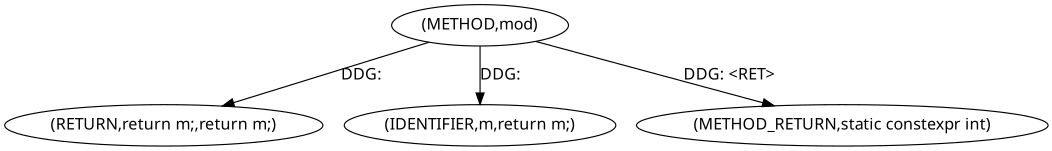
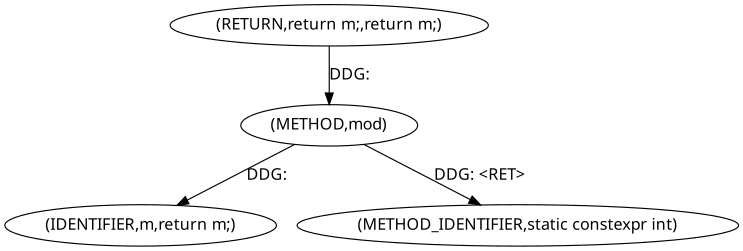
edge "(METHOD,mod)" -> "(RETURN,return m;,return m;)": reversed
node "(METHOD_RETURN,static constexpr int)": label "(METHOD_RETURN,static constexpr int)" -> "(METHOD_IDENTIFIER,static constexpr int)"
